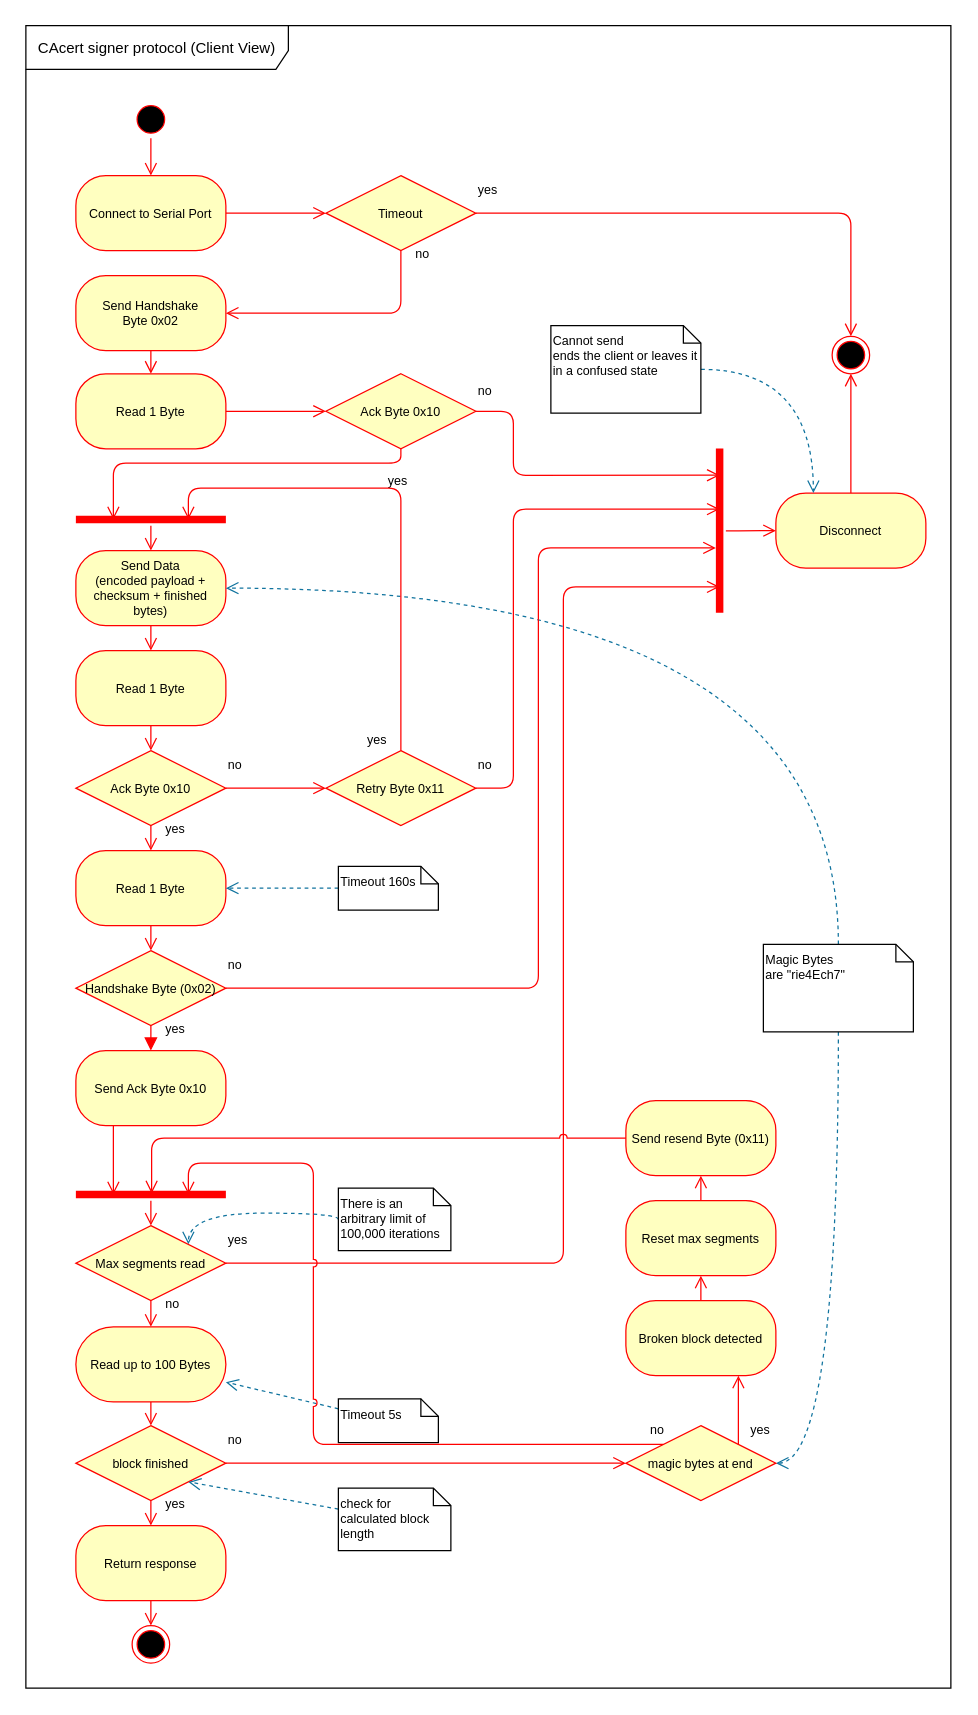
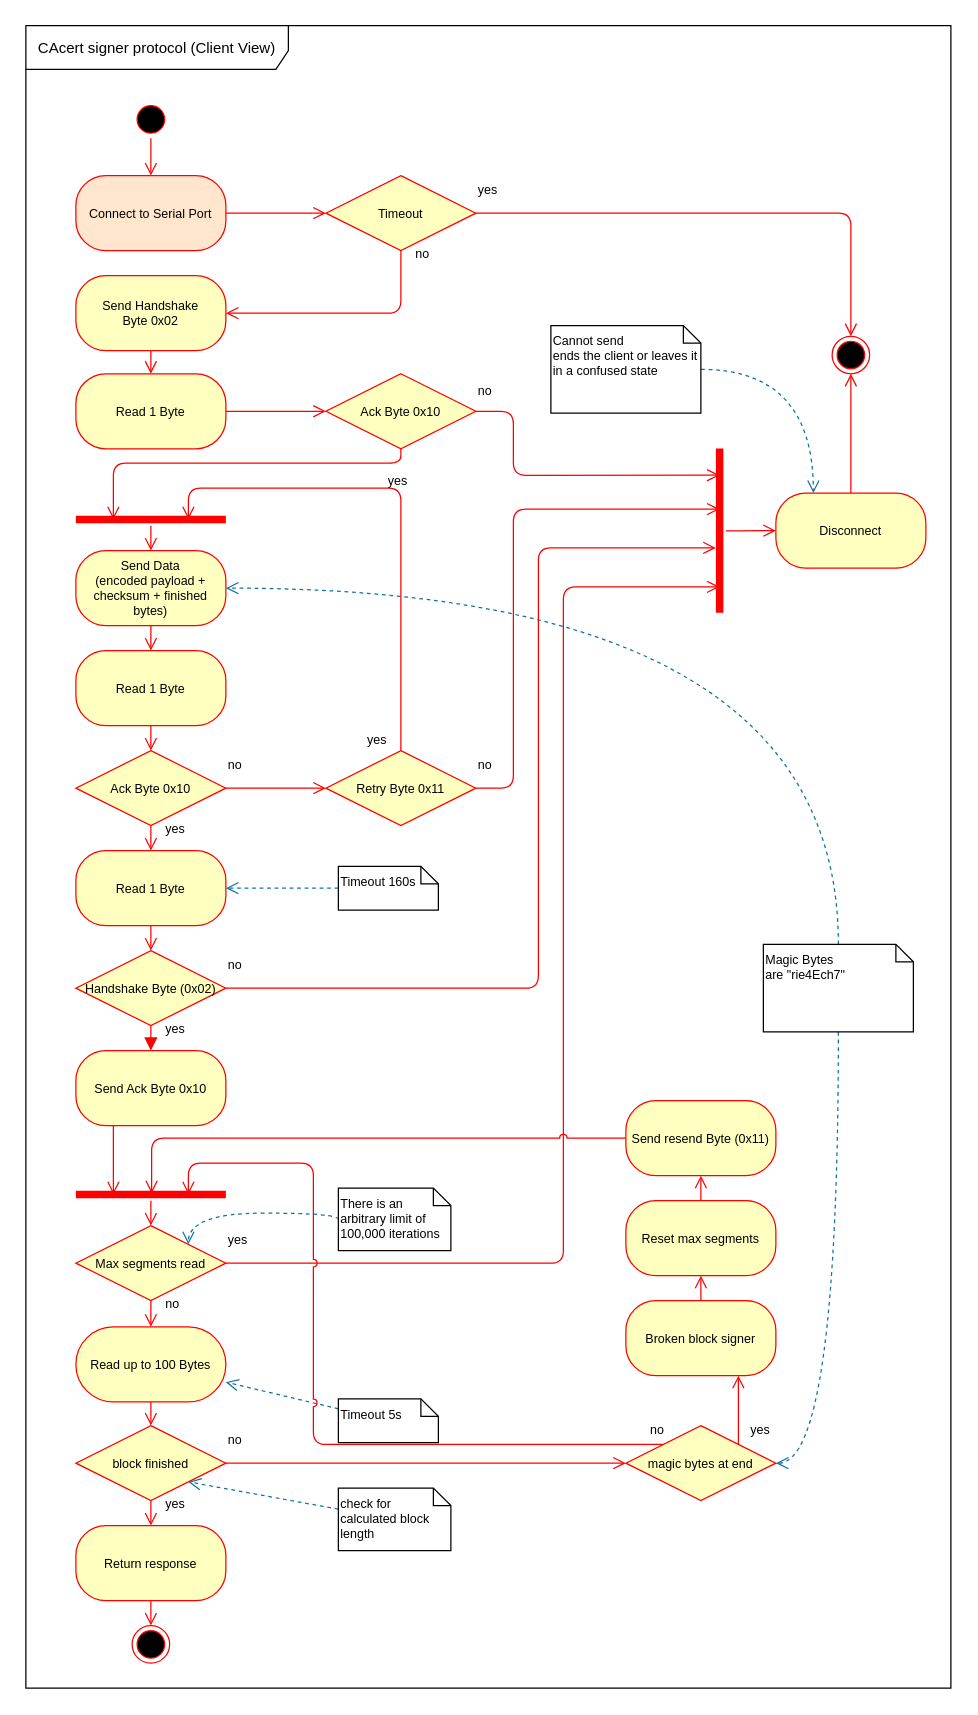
node "Connect to Serial Port": fillcolor #ffffc0 -> #ffe6cc
node "Broken block detected": label "Broken block detected" -> "Broken block signer"
